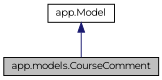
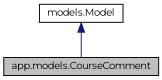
node "app.Model": label "app.Model" -> "models.Model"
